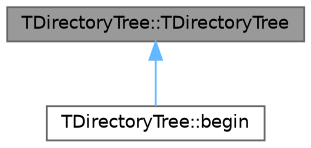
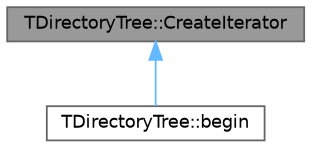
node "TDirectoryTree::TDirectoryTree": label "TDirectoryTree::TDirectoryTree" -> "TDirectoryTree::CreateIterator"
